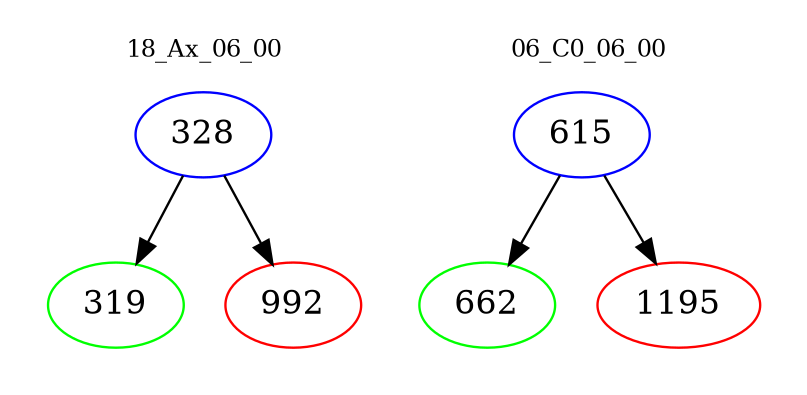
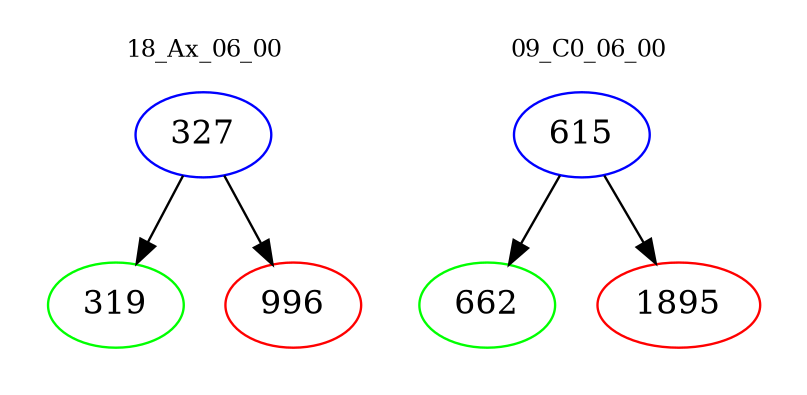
cluster "06_C0_06_00": label "06_C0_06_00" -> "09_C0_06_00"
node "328": label "328" -> "327"
node "992": label "992" -> "996"
node "1195": label "1195" -> "1895"
